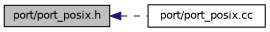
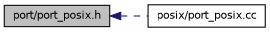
node "port/port_posix.cc": label "port/port_posix.cc" -> "posix/port_posix.cc"
